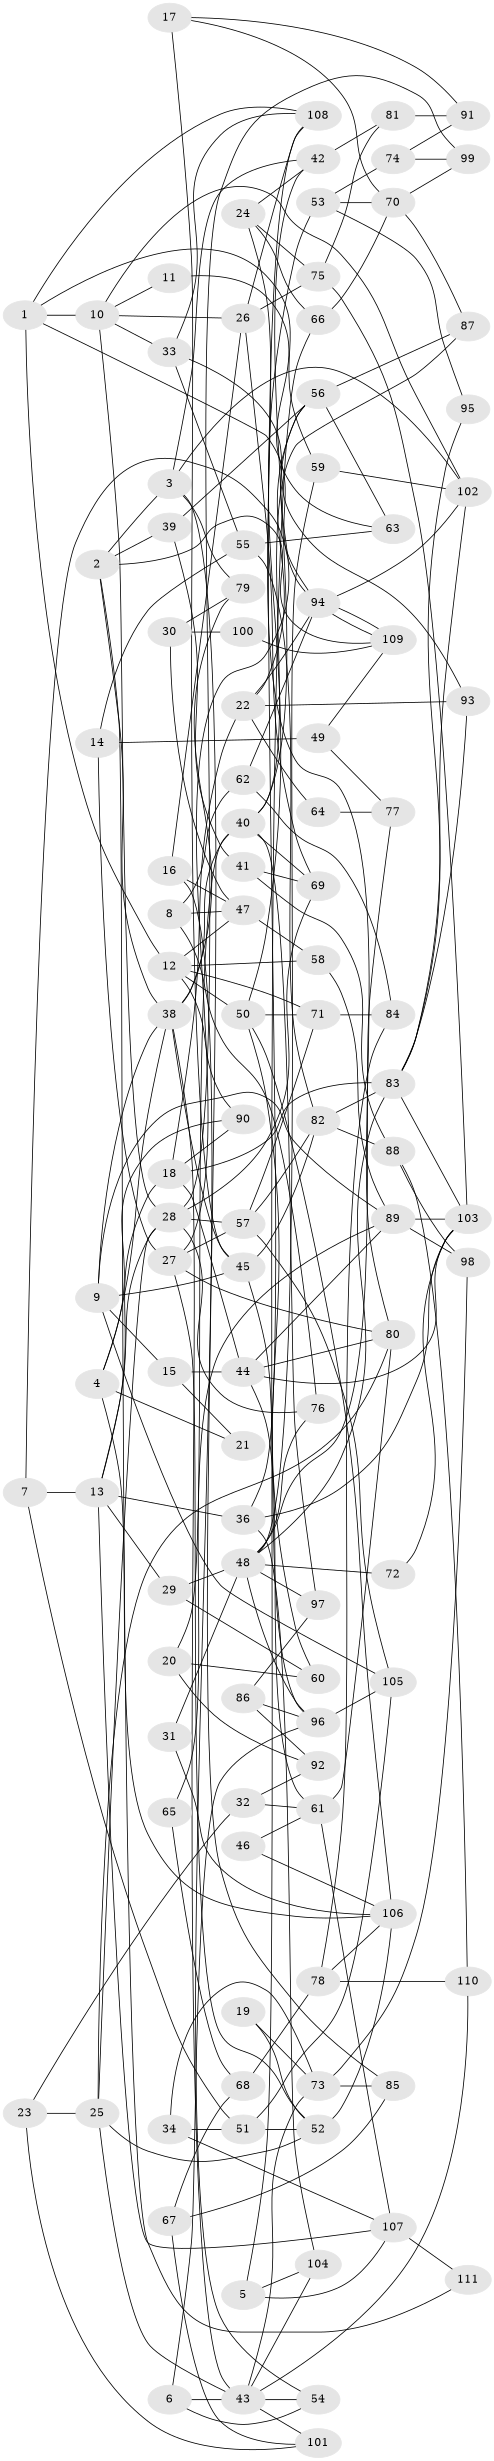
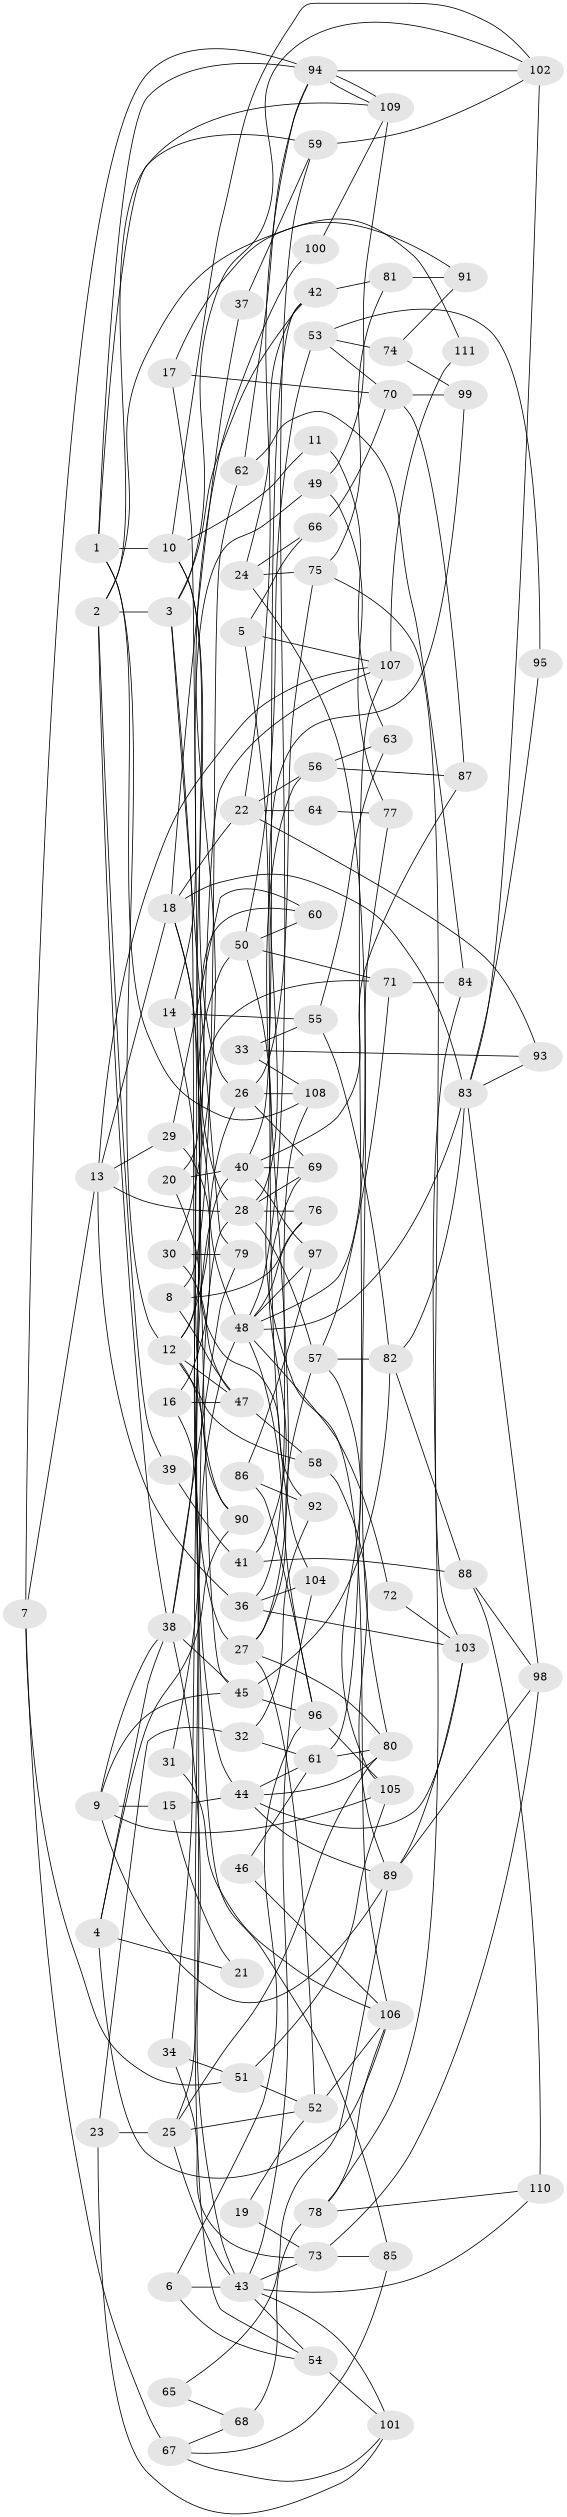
node "37": added
edge "10" -- "33": removed
edge "56" -- "39": removed
edge "83" -- "103": now "83" -- "98"
edge "7" -- "67": added
edge "54" -- "101": added
